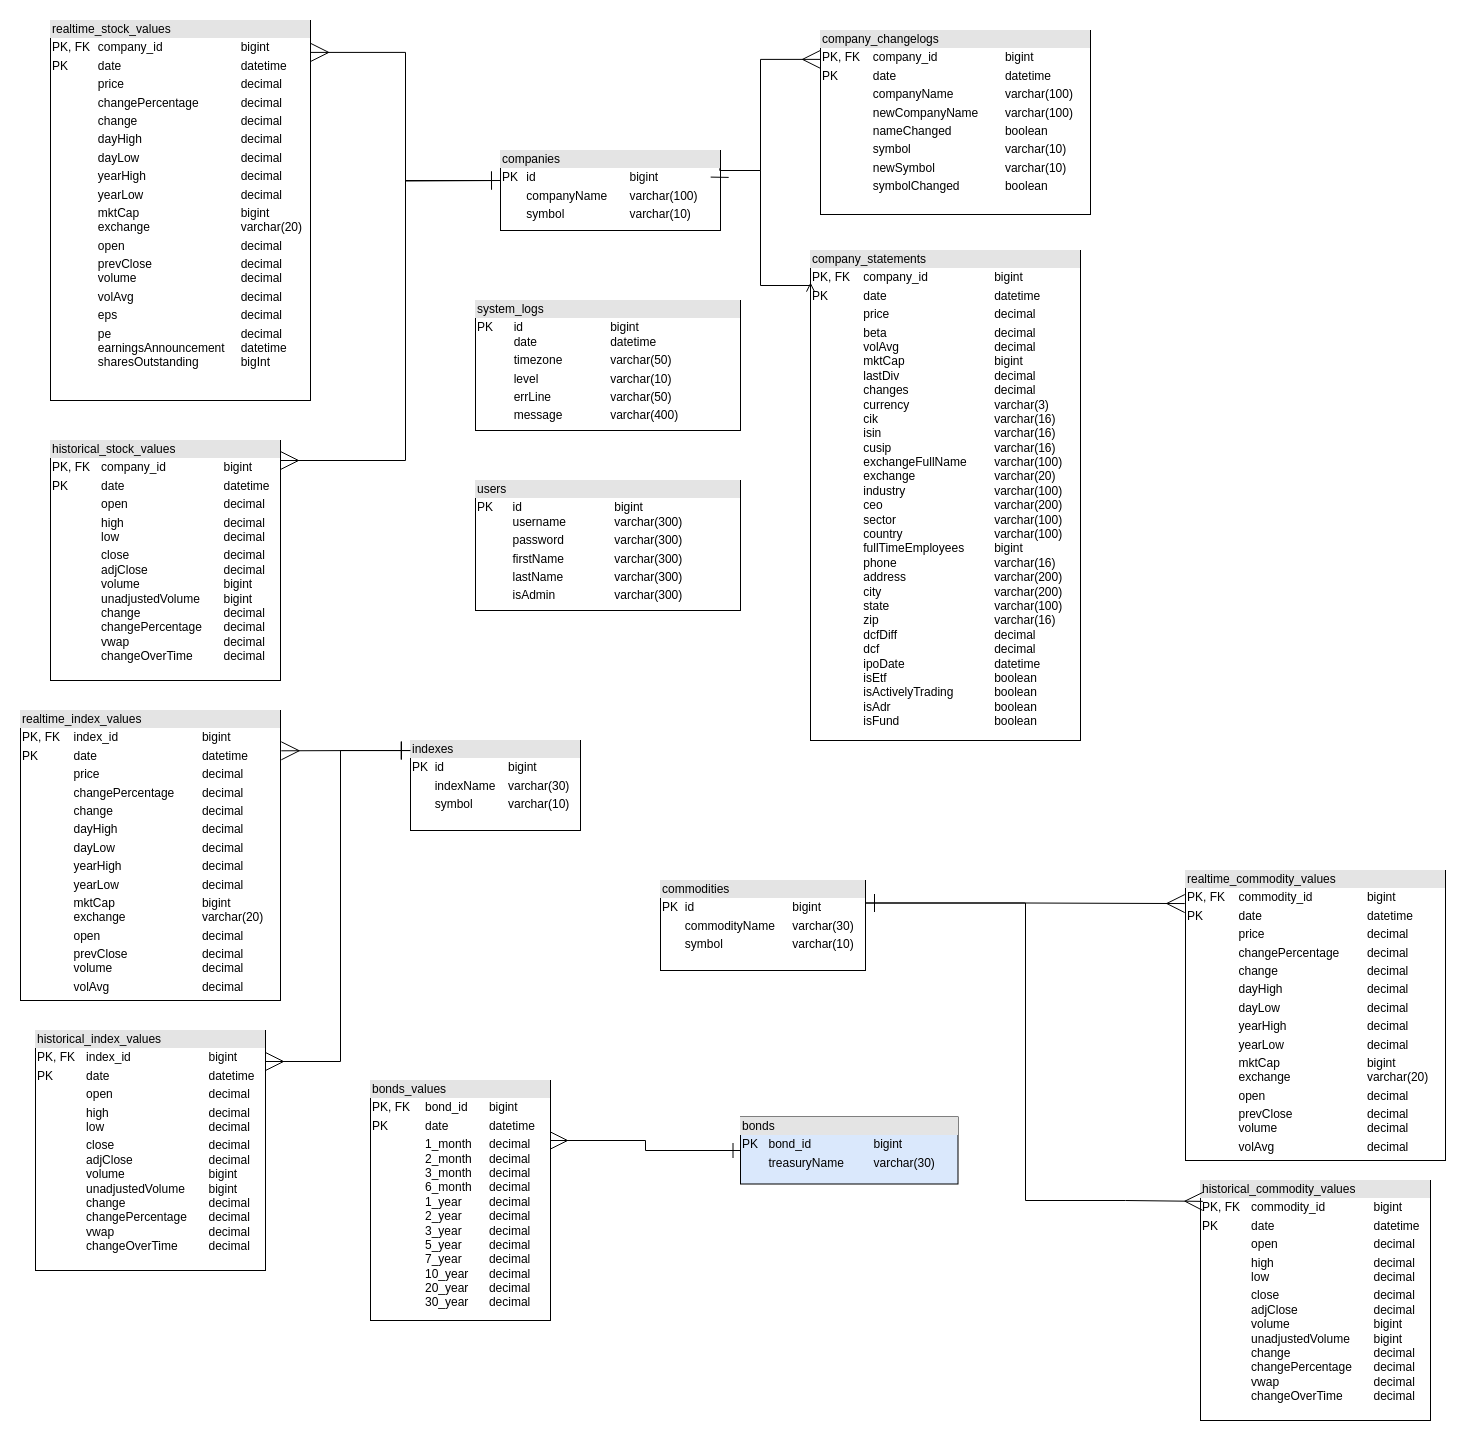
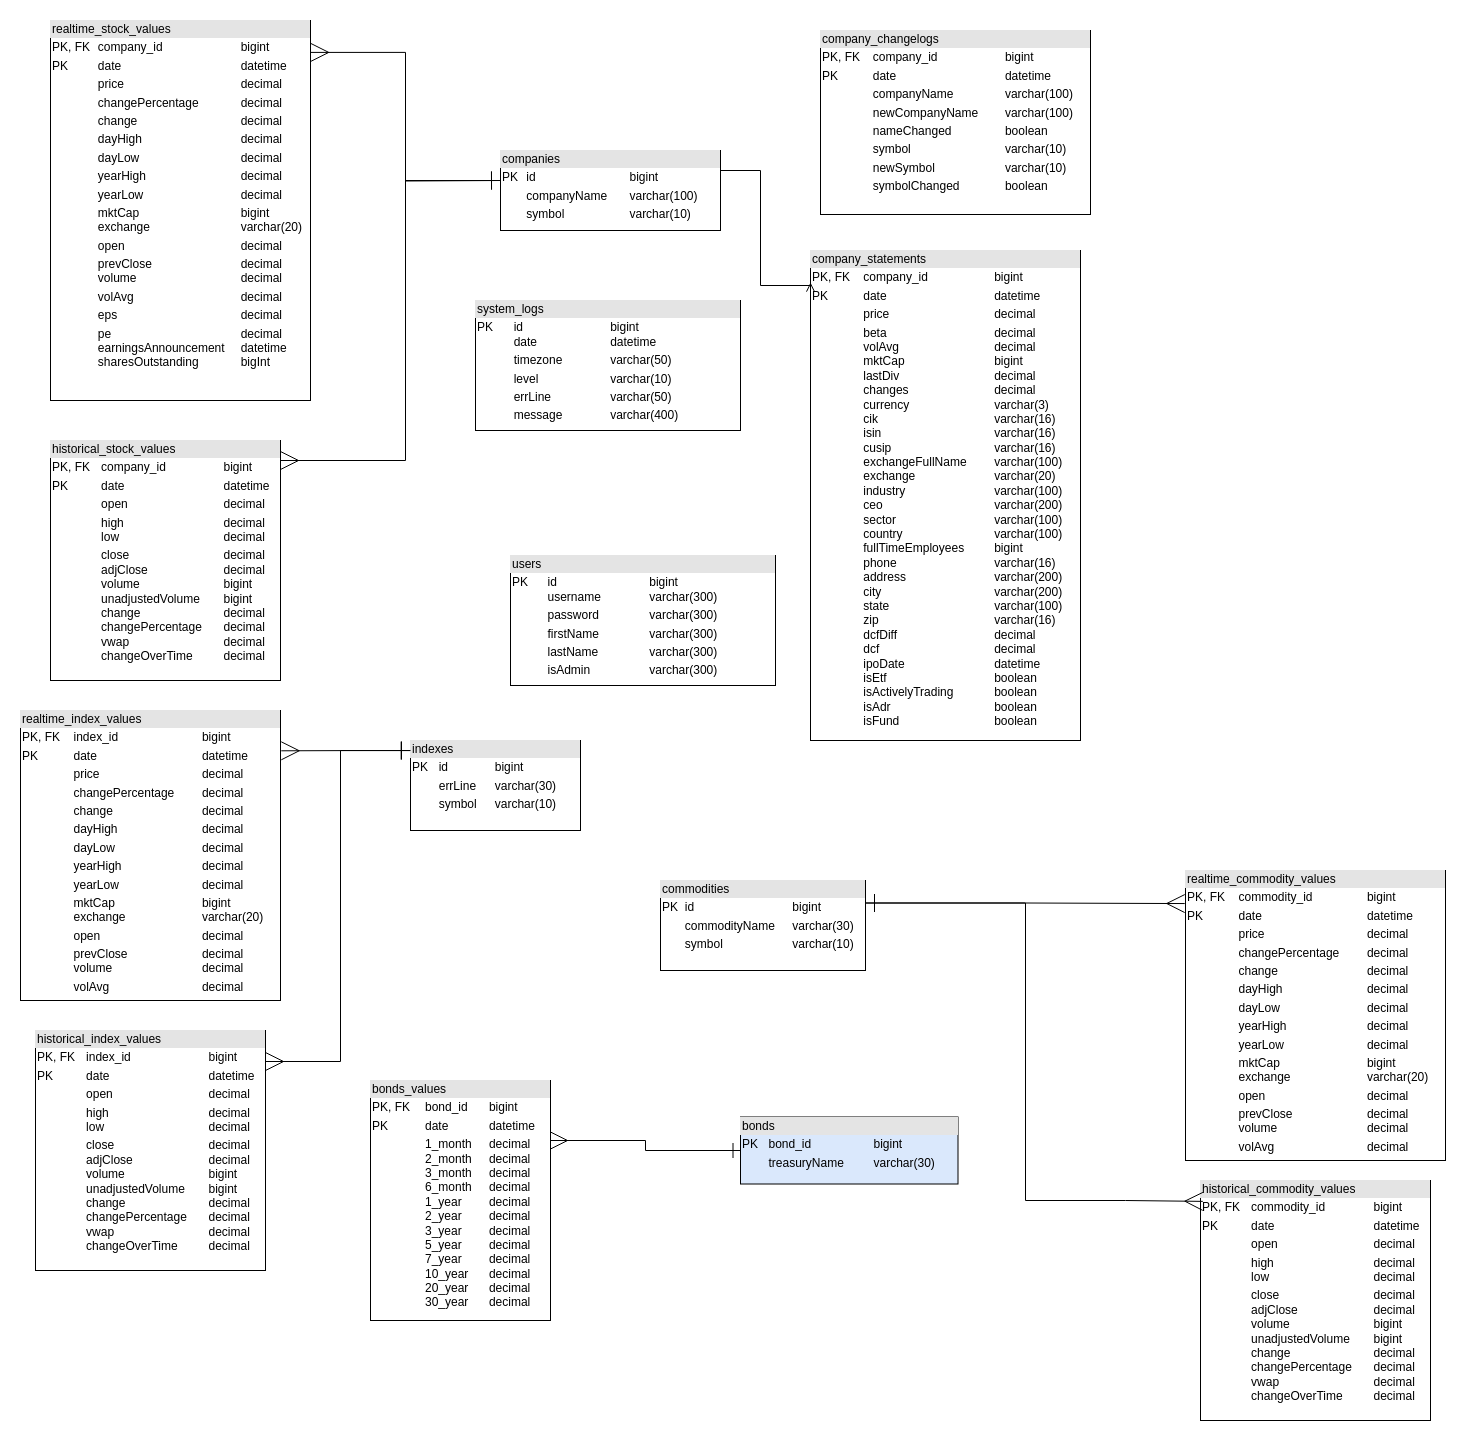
edge "company_changelogs PK, FK company_id bigint PK date datetime companyName varchar(100) newCompanyName varchar(100) nameChanged boolean symbol varchar(10) newSymbol varchar(10) symbolChanged boolean" -- "companies PK id bigint companyName varchar(100) symbol varchar(10)": removed
node "users PK id username bigint varchar(300) password varchar(300) firstName varchar(300) lastName varchar(300) isAdmin varchar(300)": moved (608, 546) -> (643, 621)
node "indexes PK id bigint indexName varchar(30) symbol varchar(10)": label "indexes PK id bigint indexName varchar(30) symbol varchar(10)" -> "indexes PK id bigint errLine varchar(30) symbol varchar(10)"
